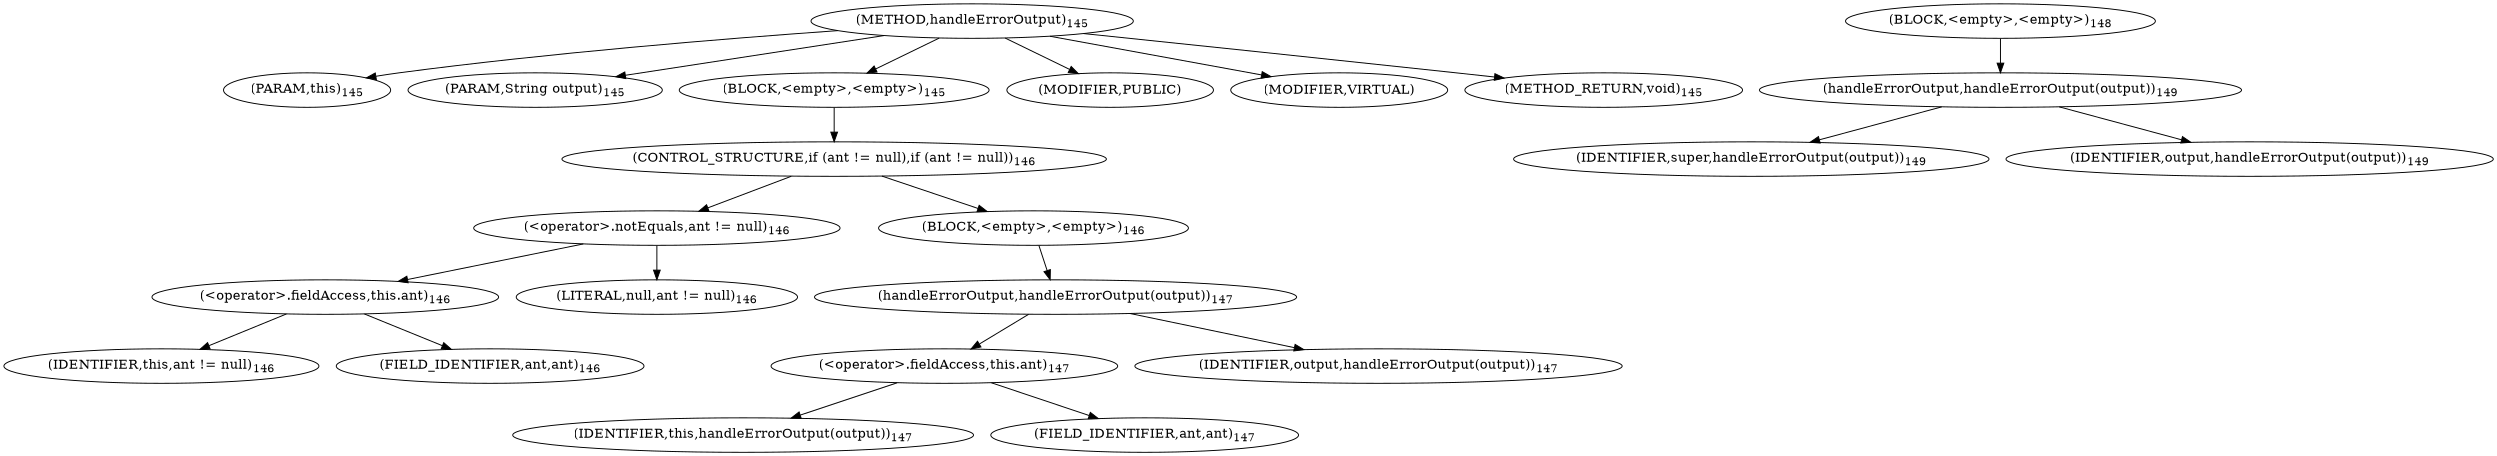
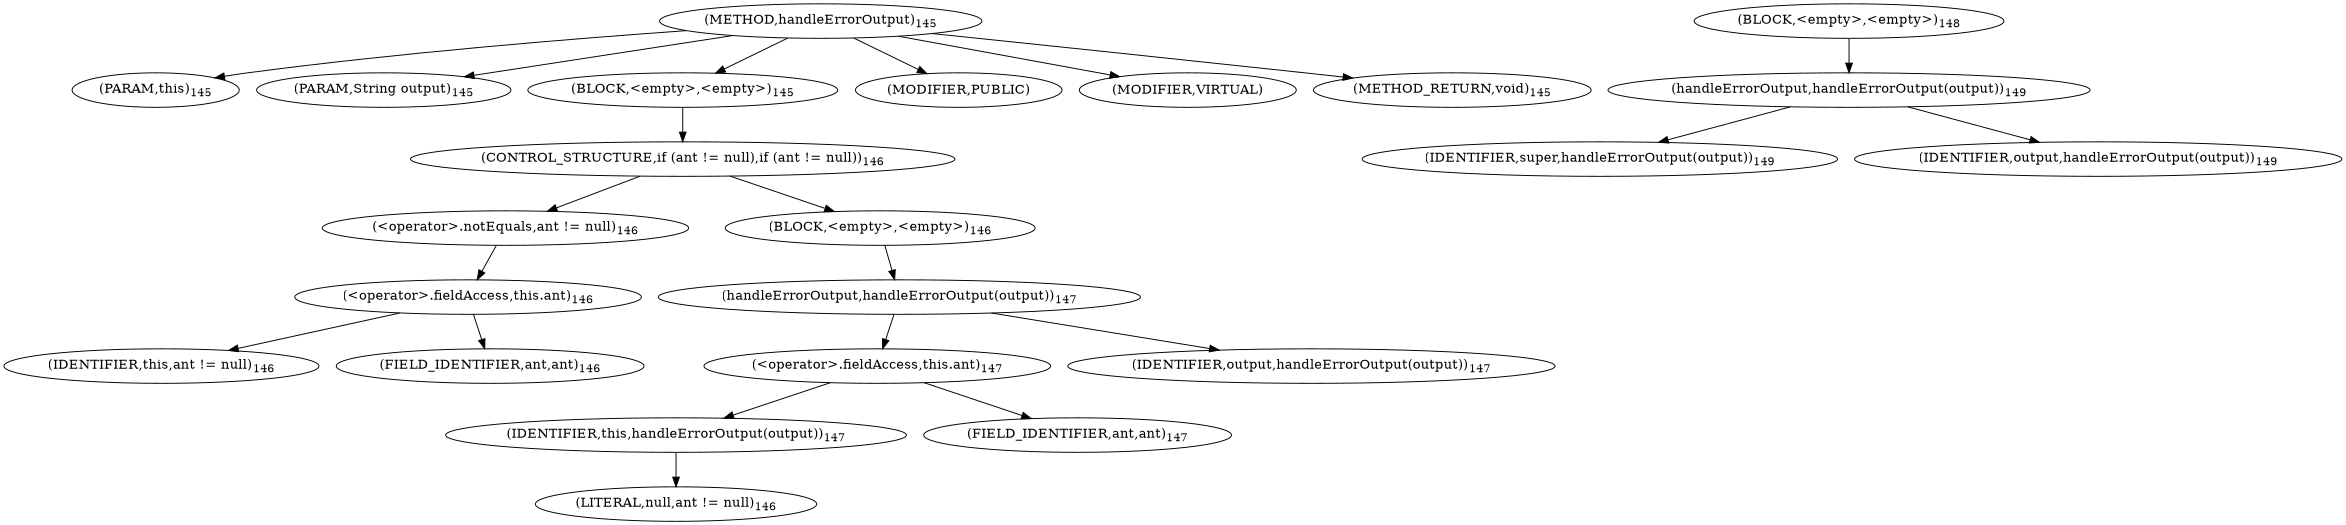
edge "(<operator>.notEquals,ant != null)" -> "(LITERAL,null,ant != null)": now "(IDENTIFIER,this,handleErrorOutput(output))" -> "(LITERAL,null,ant != null)"
